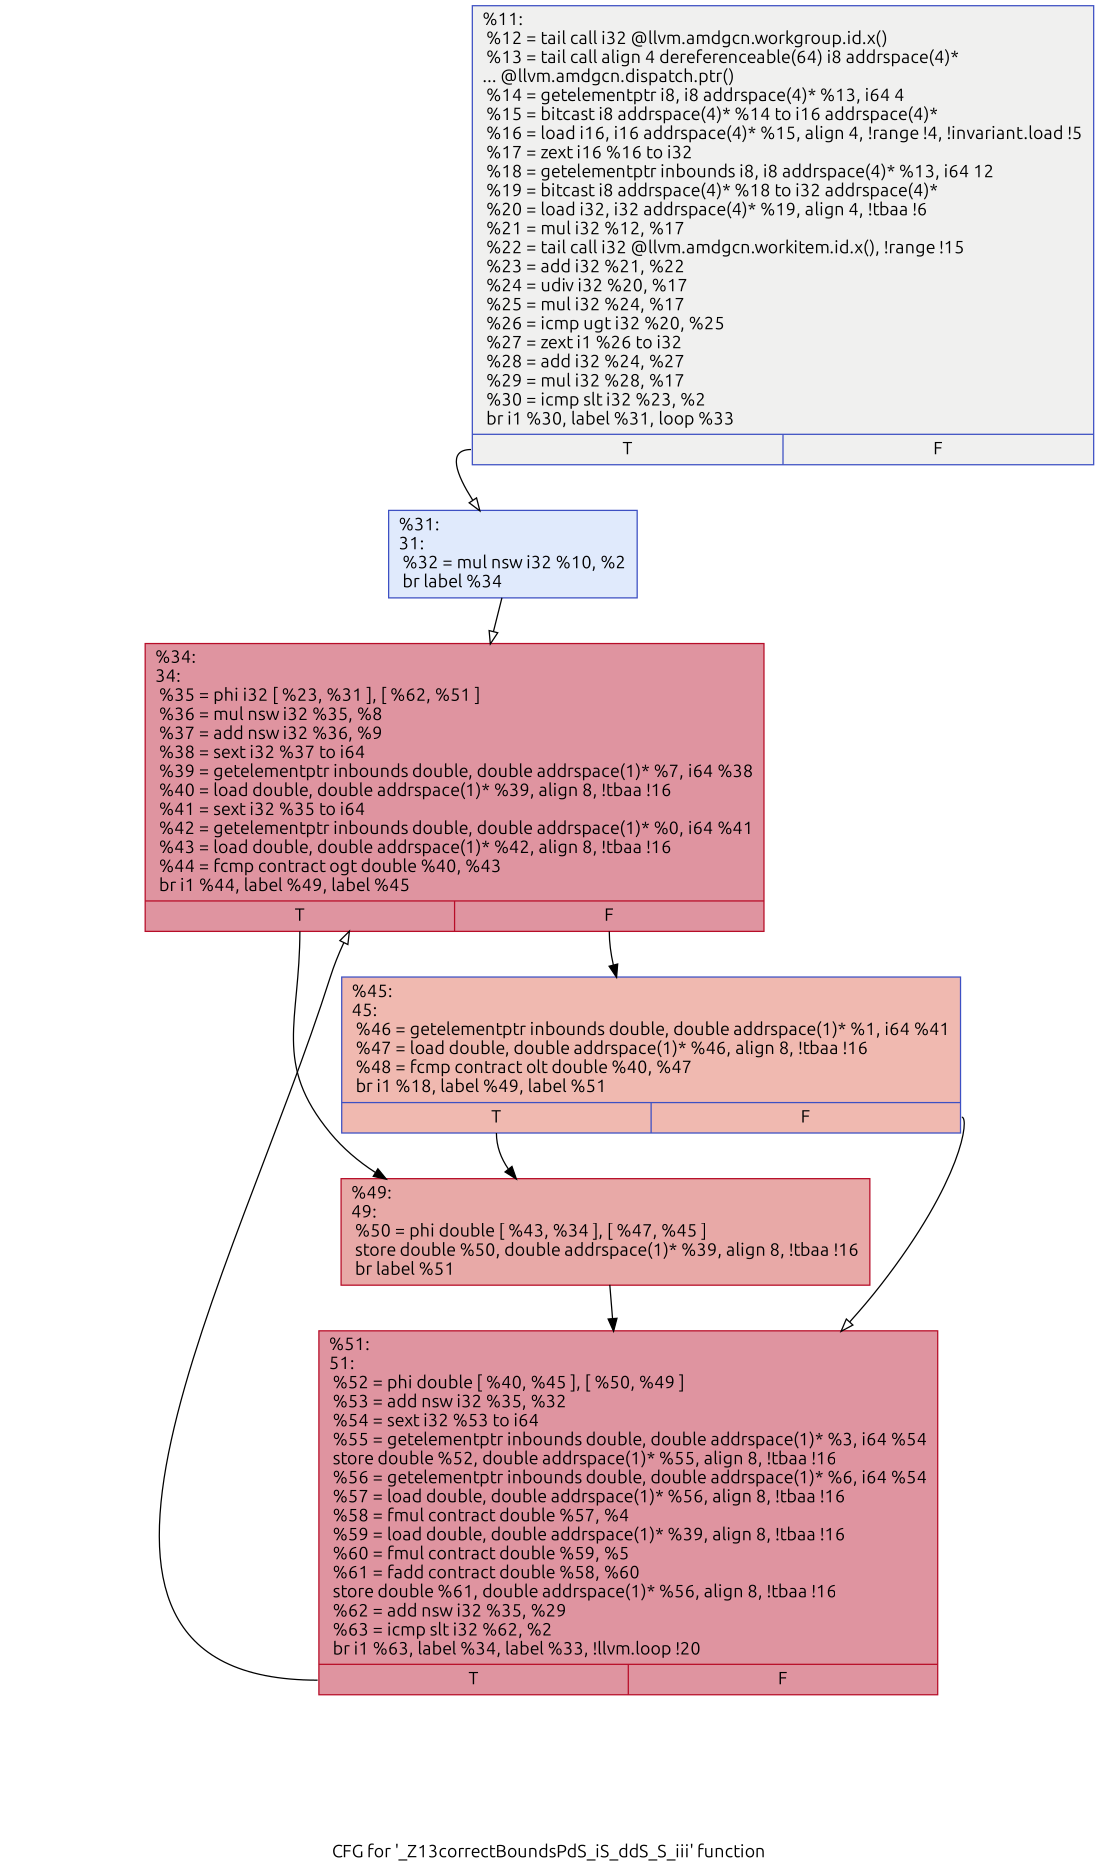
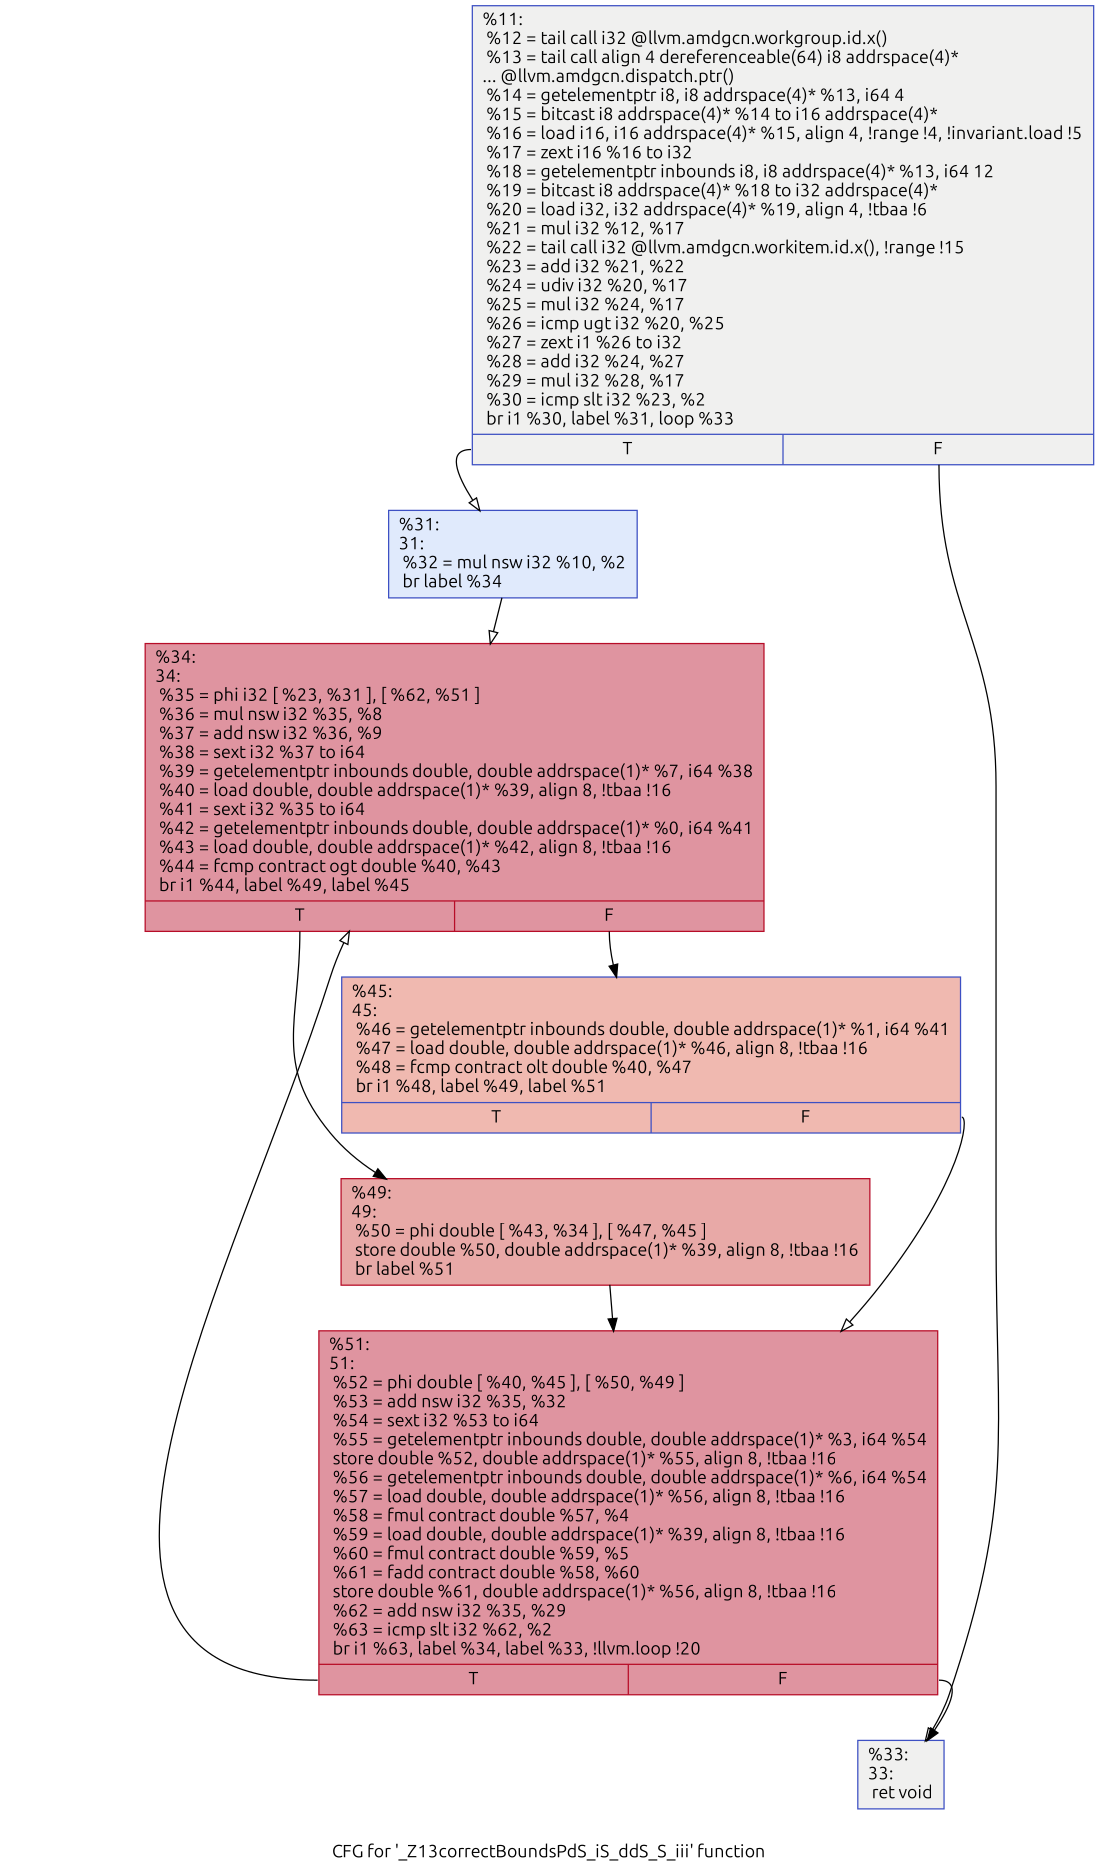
node "%45:": text "br i1 %18, label %49, label %51" -> "br i1 %48, label %49, label %51"
edge "%45:" -> "%49:": removed
node "%33:": added
